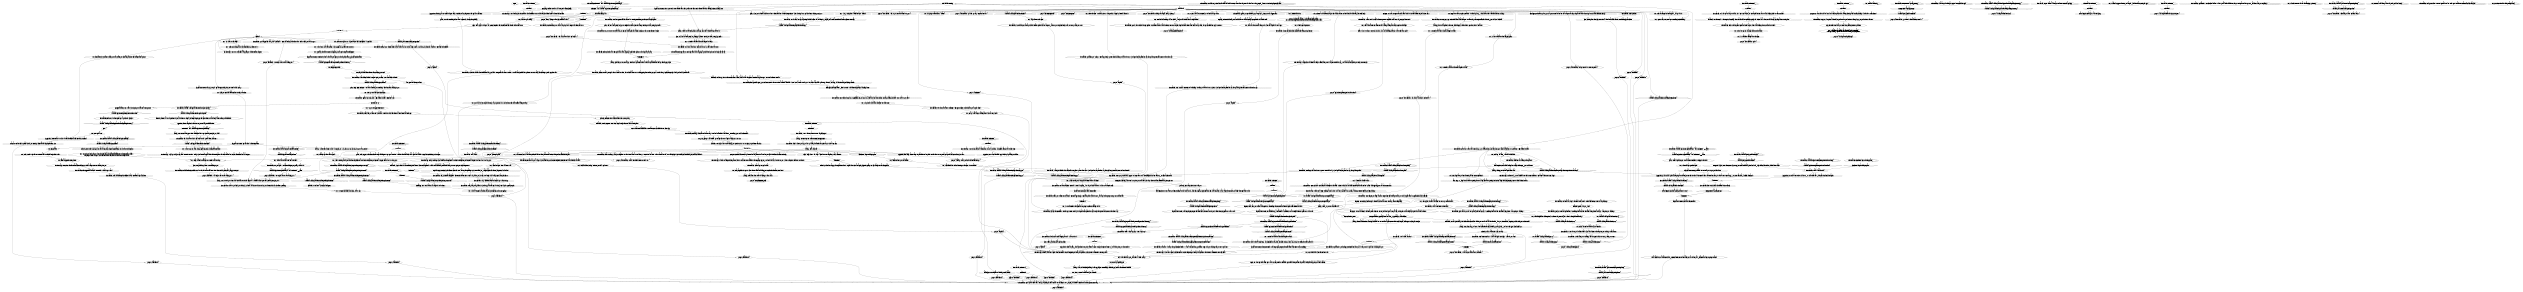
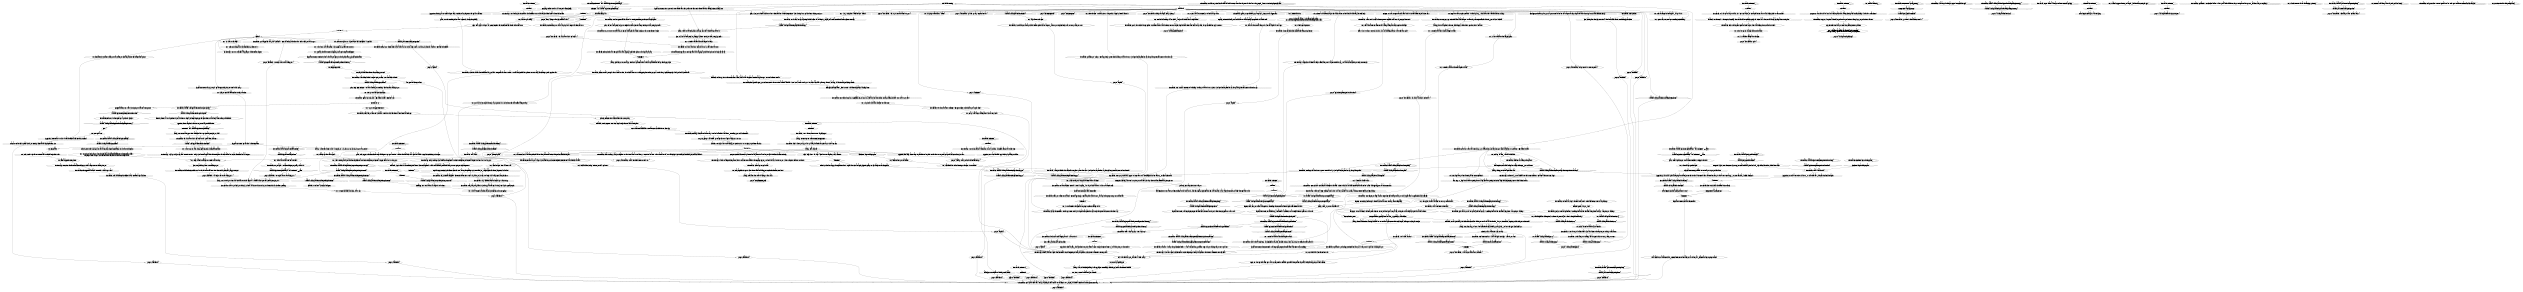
node "START": removed
